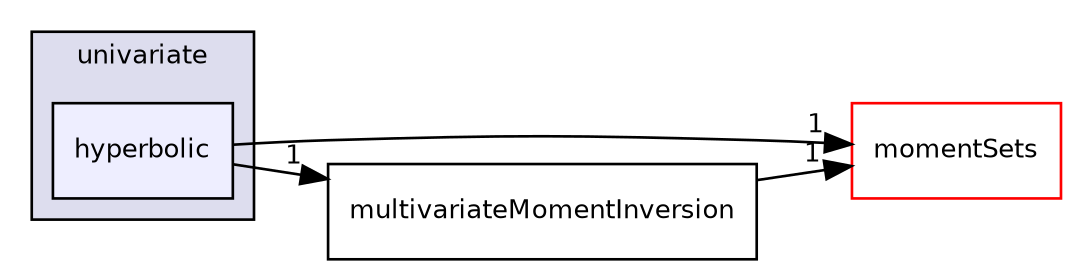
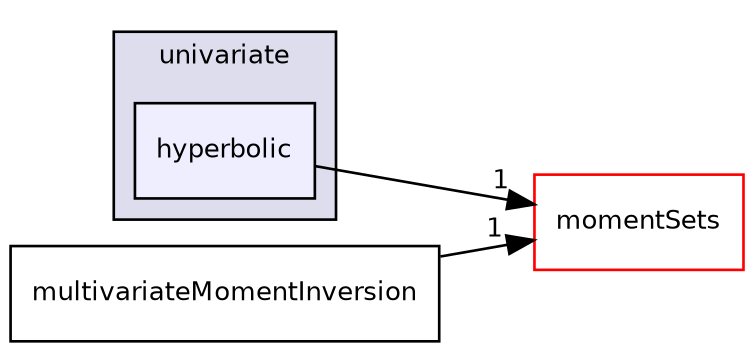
edge "hyperbolic" -> "multivariateMomentInversion": removed
